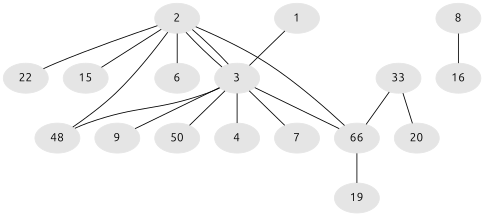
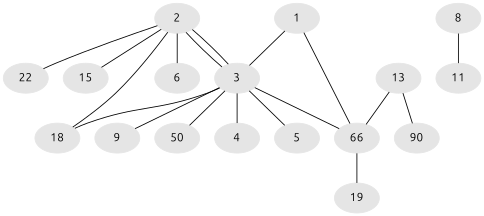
edge "2" -- "66": now "1" -- "66"
node "33": label "33" -> "13"
node "16": label "16" -> "11"
node "48": label "48" -> "18"
node "7": label "7" -> "5"
node "20": label "20" -> "90"
